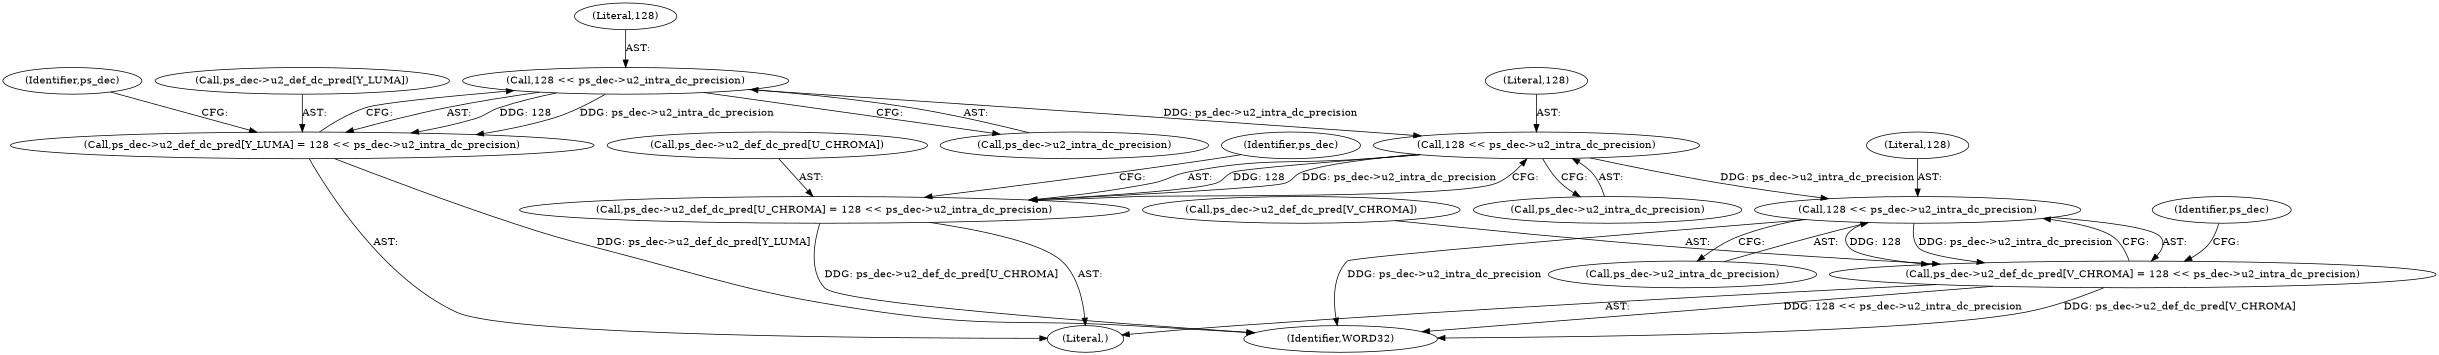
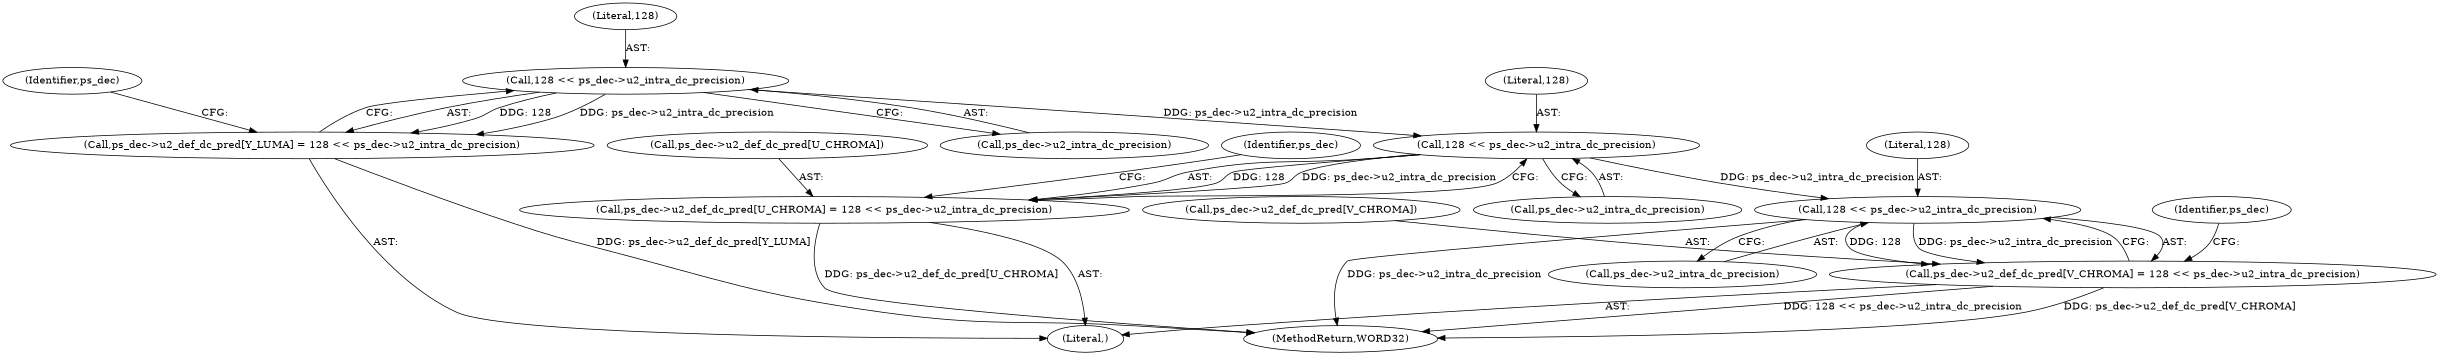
node "(Call,ps_dec->u2_def_dc_pred[Y_LUMA])": removed
node "(Identifier,WORD32)": label "(Identifier,WORD32)" -> "(MethodReturn,WORD32)"
